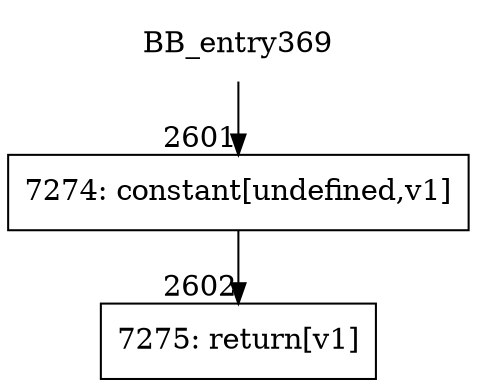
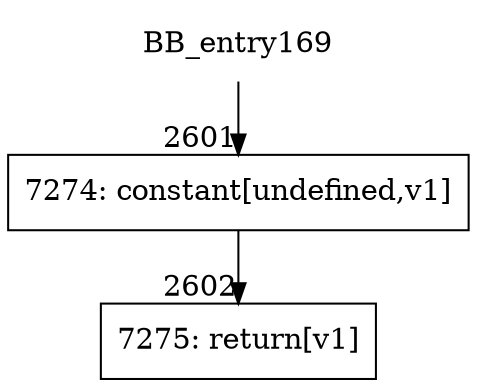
node "BB_entry369": label "BB_entry369" -> "BB_entry169"
